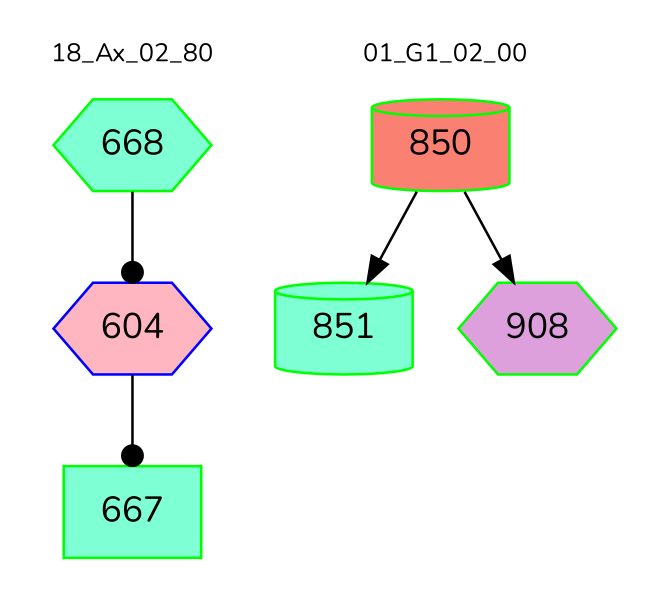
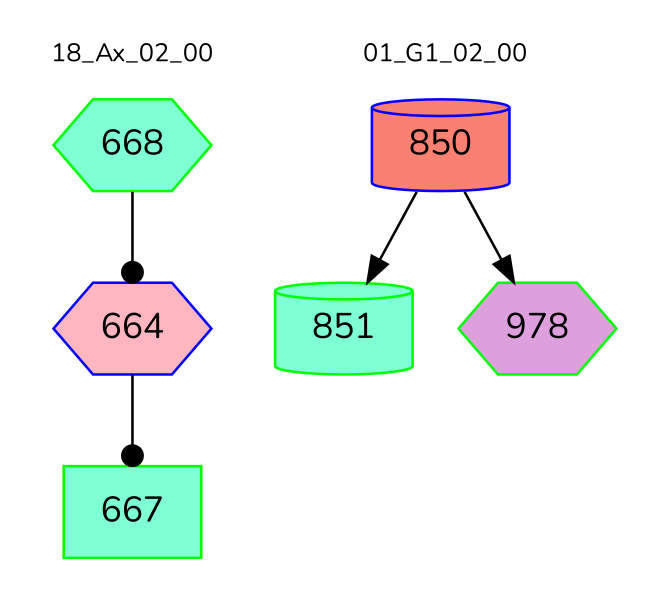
cluster "18_Ax_02_80": label "18_Ax_02_80" -> "18_Ax_02_00"
node "850": color green -> blue
node "604": label "604" -> "664"
node "908": label "908" -> "978"
